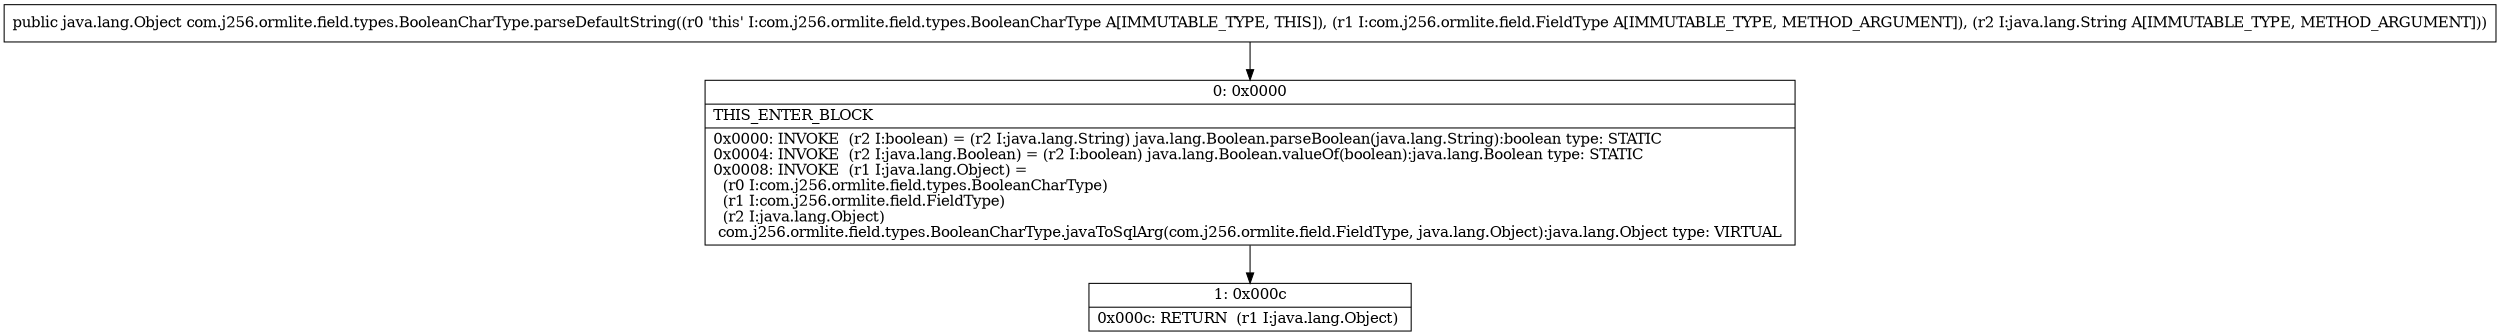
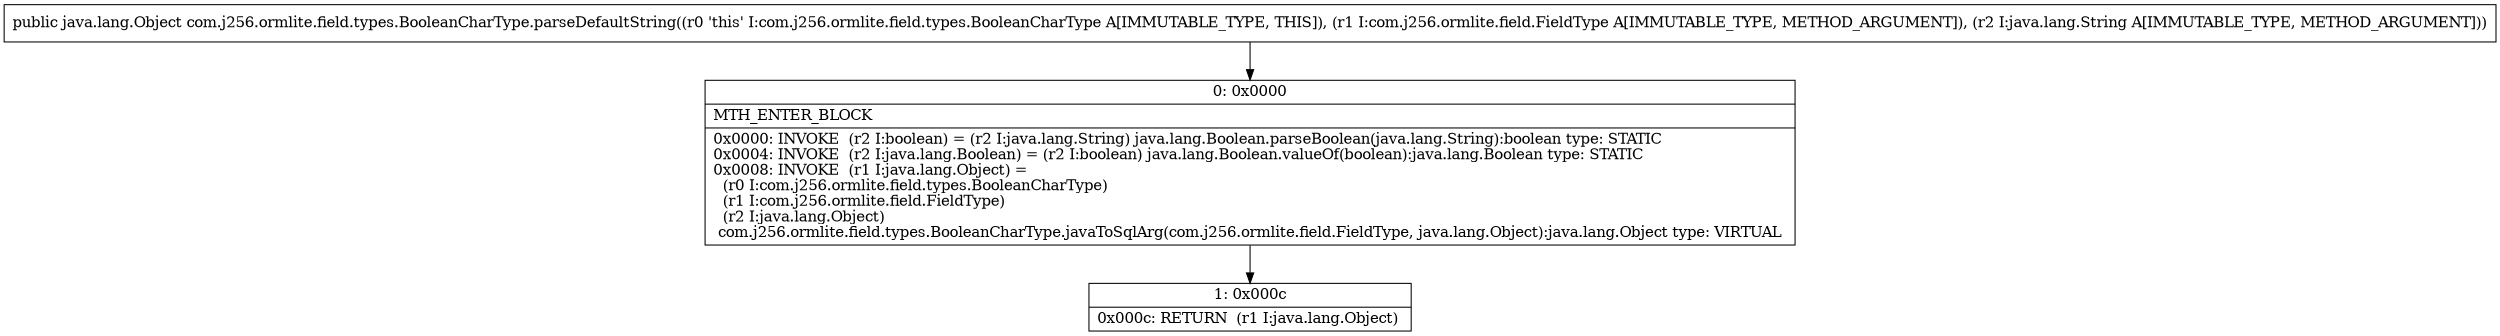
node "0: 0x0000": text "THIS_ENTER_BLOCK" -> "MTH_ENTER_BLOCK"
